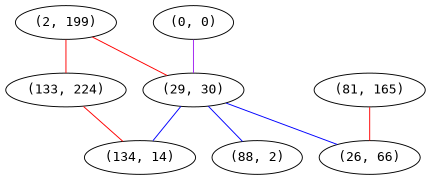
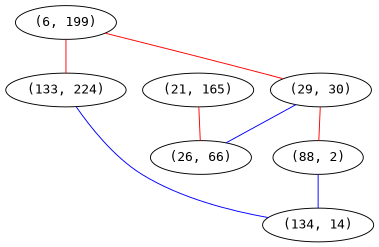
node "(2, 199)": label "(2, 199)" -> "(6, 199)"
node "(0, 0)": removed
node "(81, 165)": label "(81, 165)" -> "(21, 165)"
edge "(133, 224)" -- "(134, 14)": color red -> blue
edge "(29, 30)" -- "(134, 14)": now "(88, 2)" -- "(134, 14)"
edge "(29, 30)" -- "(88, 2)": color blue -> red
